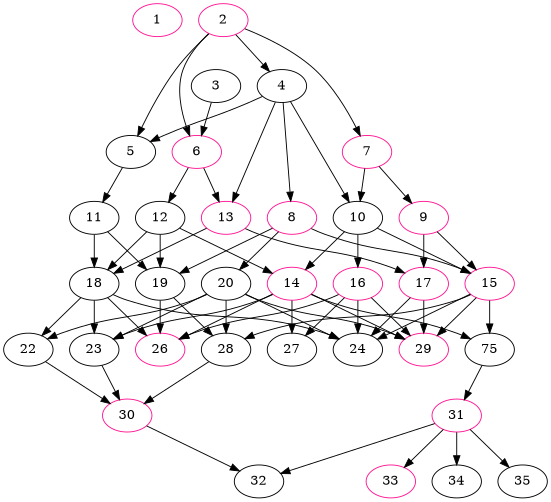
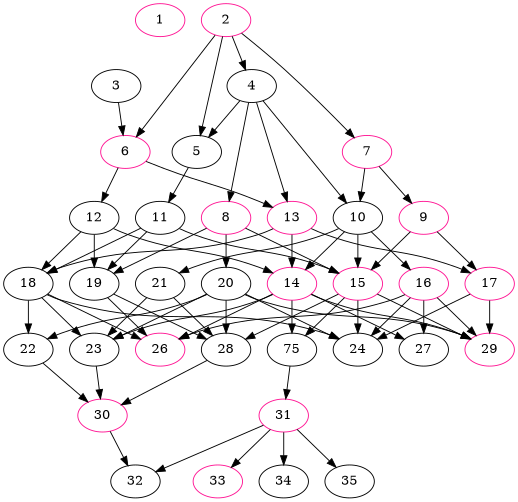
edge "13" -> "14": added
edge "11" -> "15": added
node "21": added
